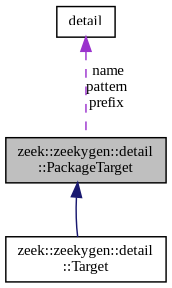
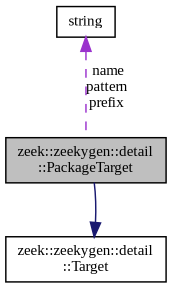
node "detail": label "detail" -> "string"
edge "zeek::zeekygen::detail ::Target" -> "zeek::zeekygen::detail ::PackageTarget": reversed
